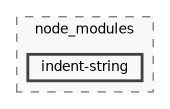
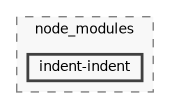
node "indent-string": label "indent-string" -> "indent-indent"
